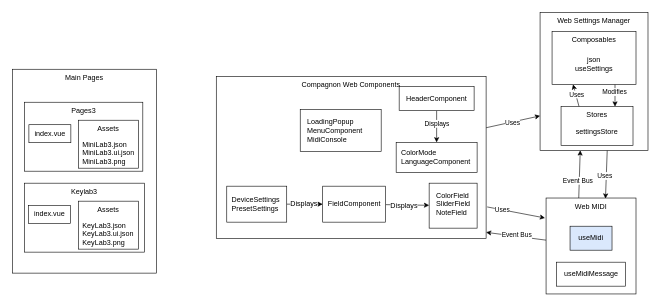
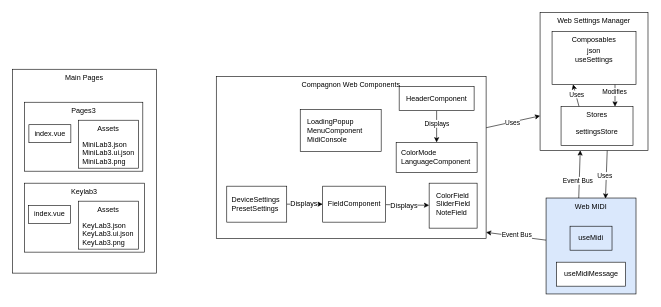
node "json useSettings": moved (594, 65) -> (594, 56)
node "Web MIDI": fillcolor #ffffff -> #dae8fc
edge "Compagnon Web Components" -> "Web MIDI": removed, label "Uses"
